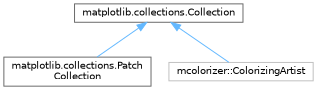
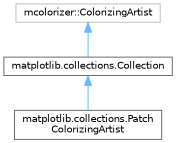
edge "mcolorizer::ColorizingArtist" -> "matplotlib.collections.Collection": reversed
node "matplotlib.collections.Patch Collection": label "matplotlib.collections.Patch Collection" -> "matplotlib.collections.Patch ColorizingArtist"
